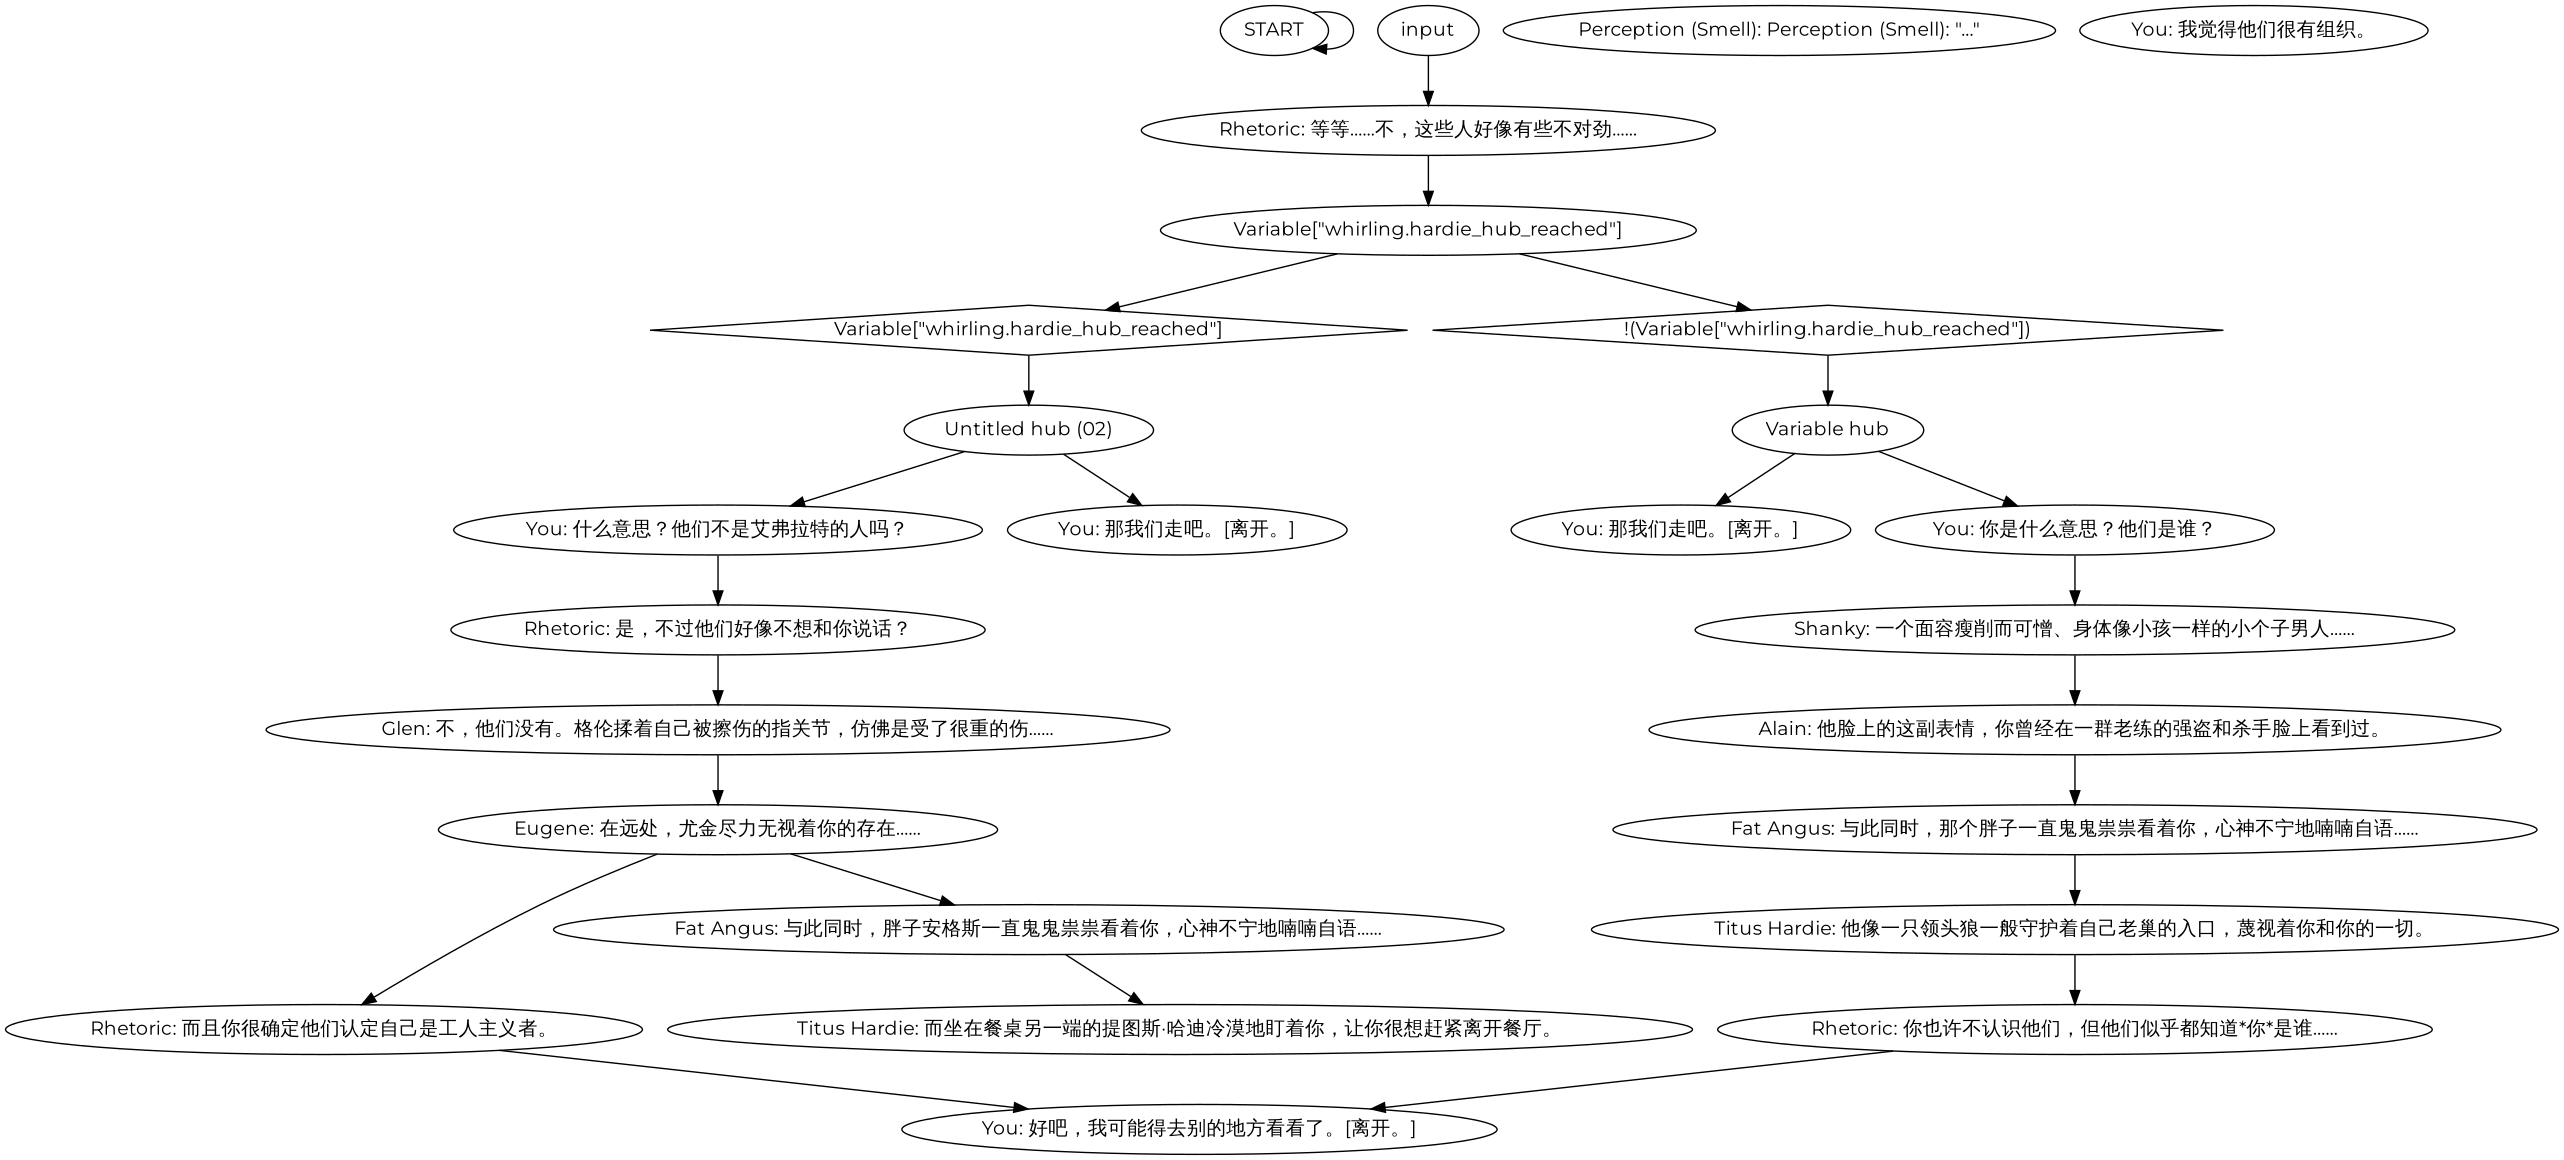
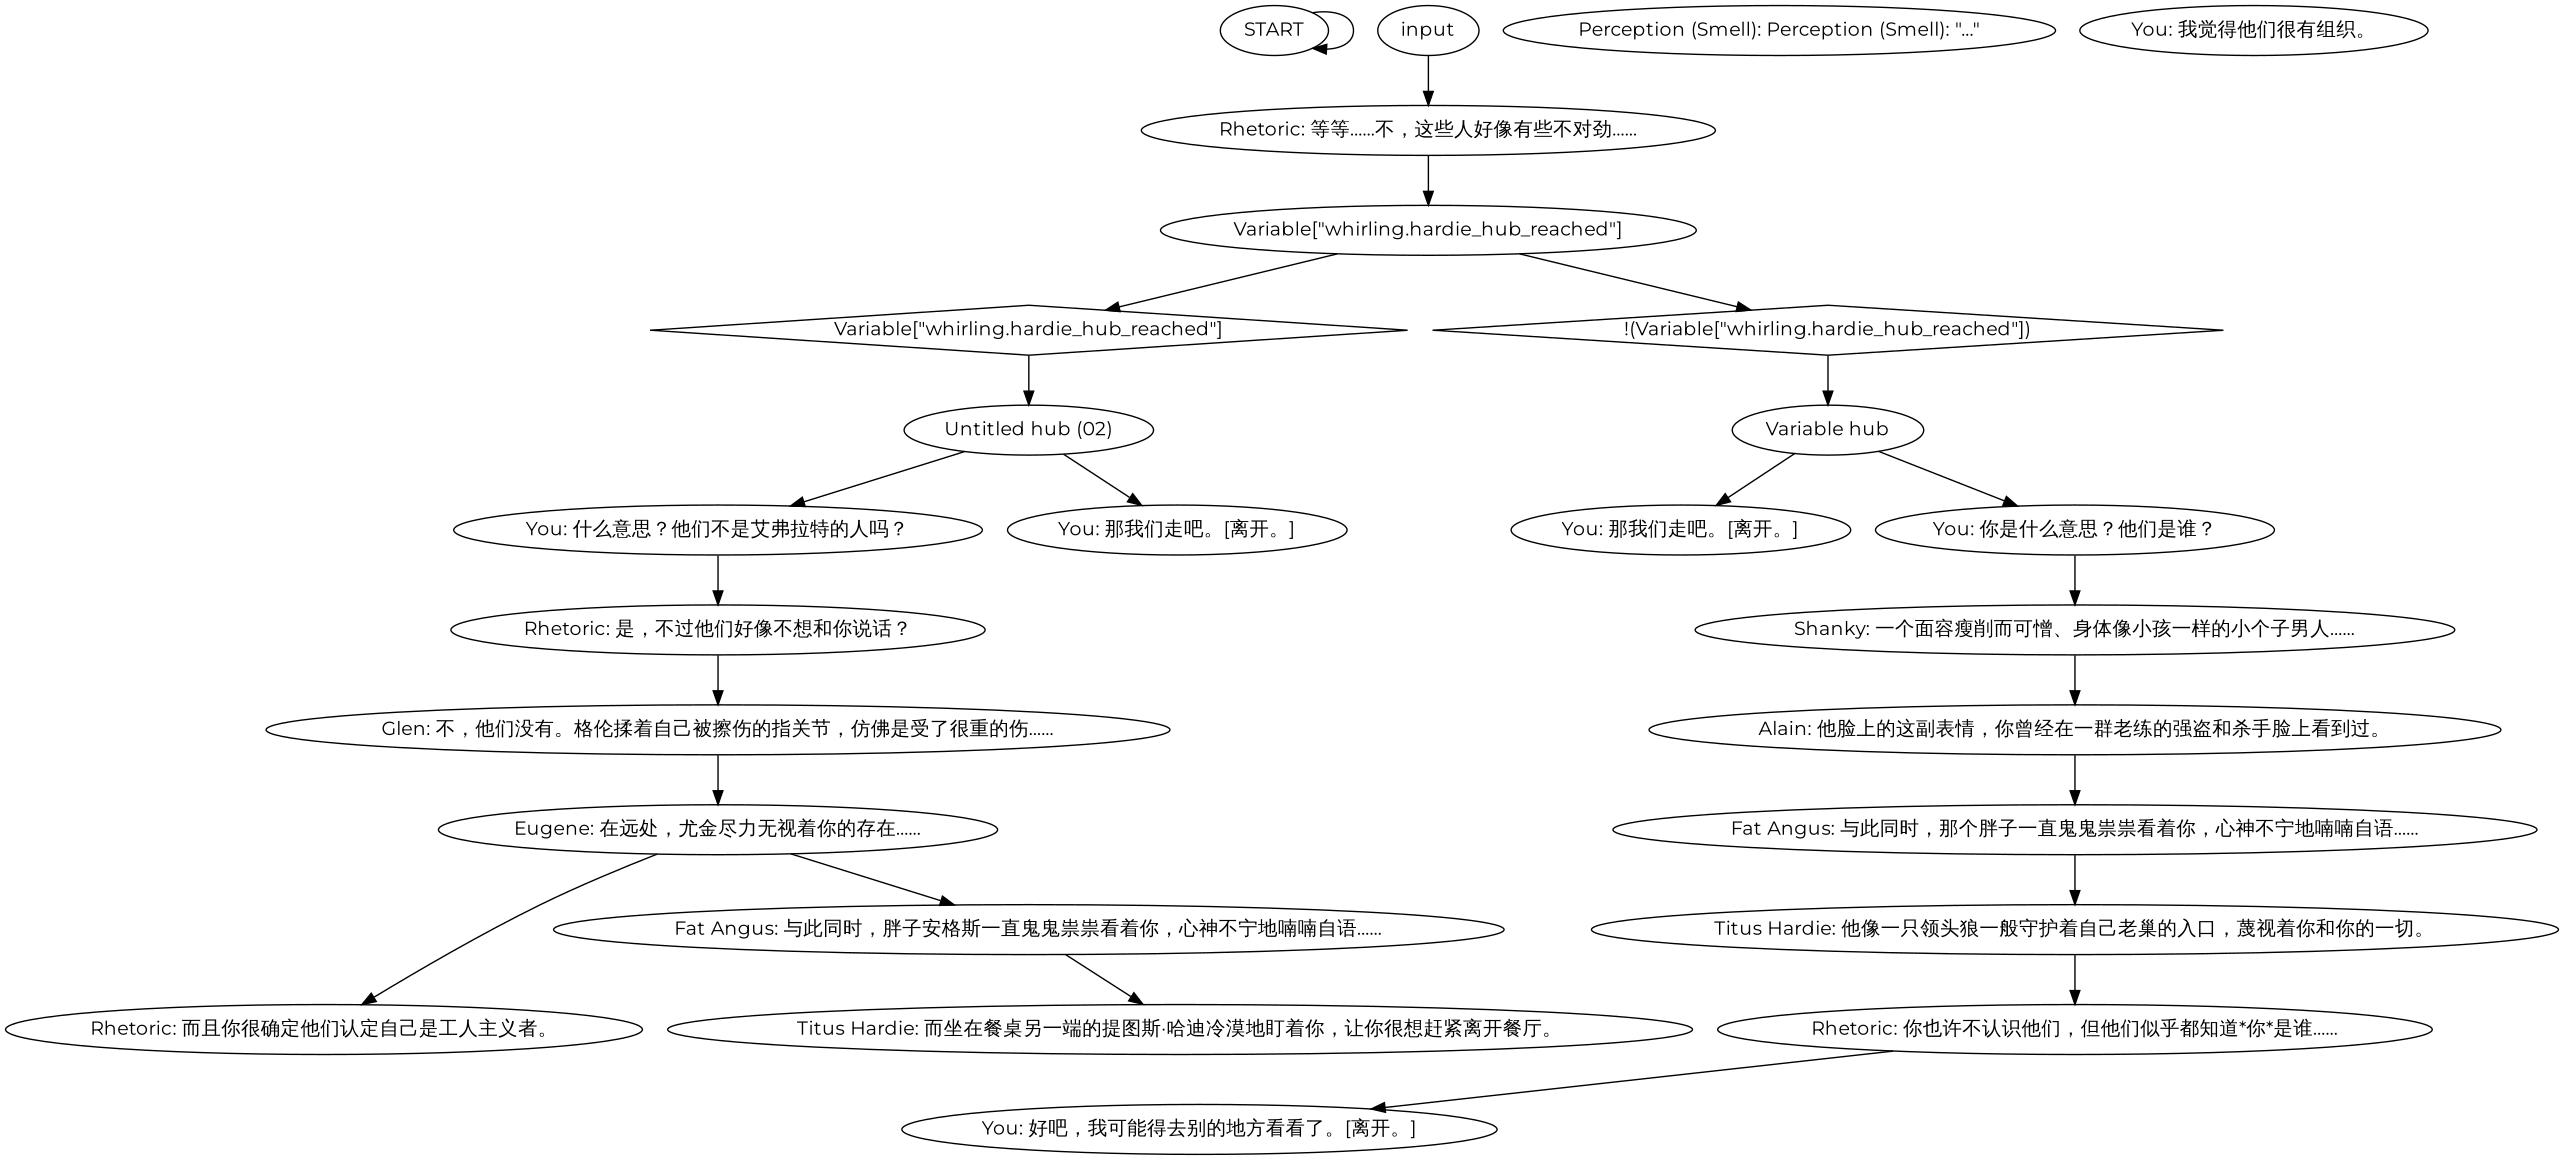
edge "Rhetoric: 而且你很确定他们认定自己是工人主义者。" -> "You: 好吧，我可能得去别的地方看看了。[离开。]": removed
